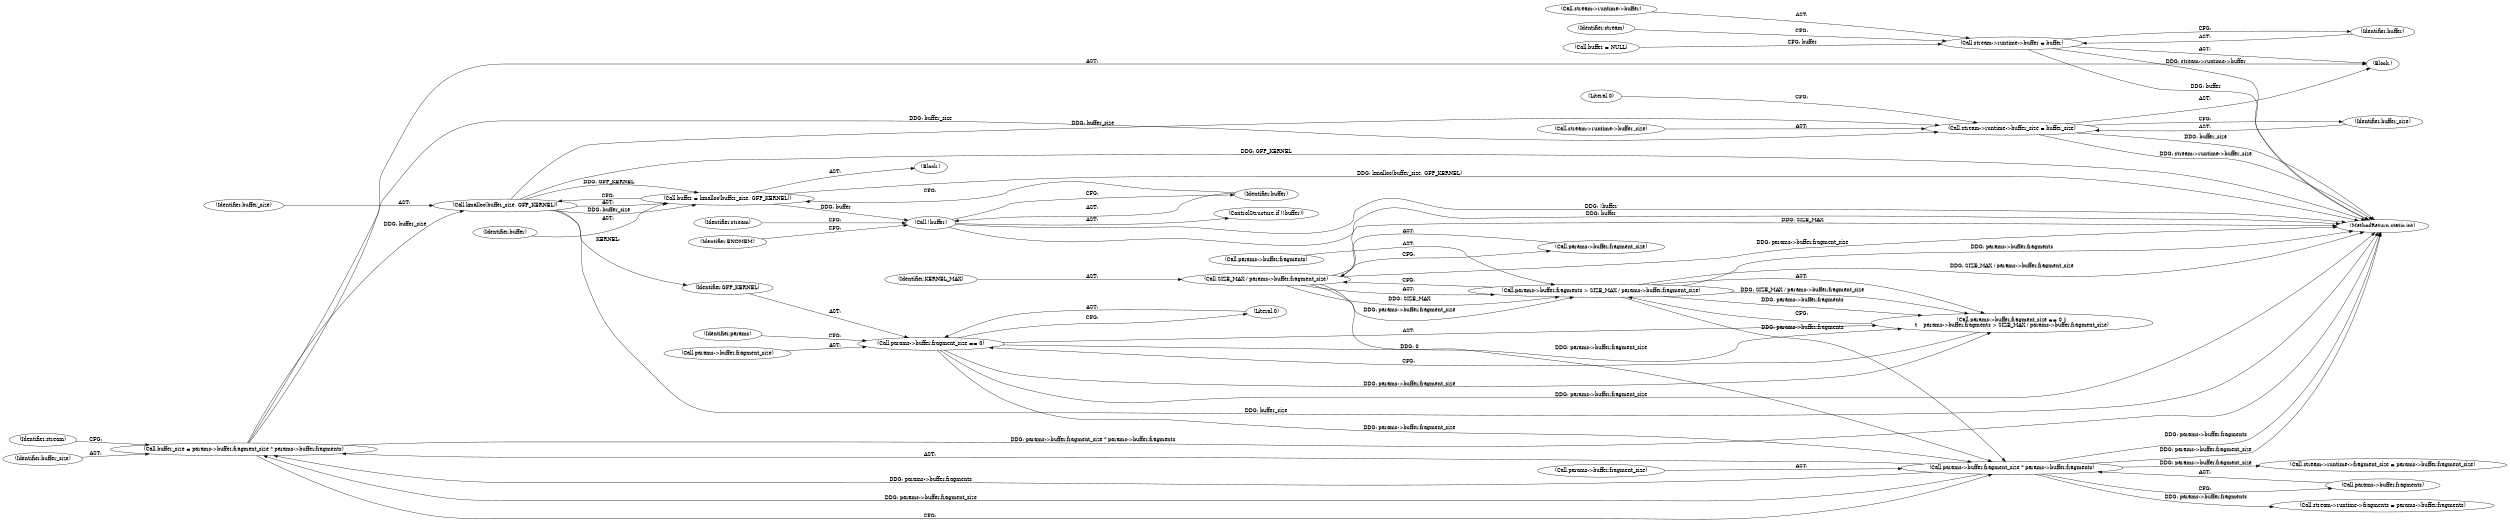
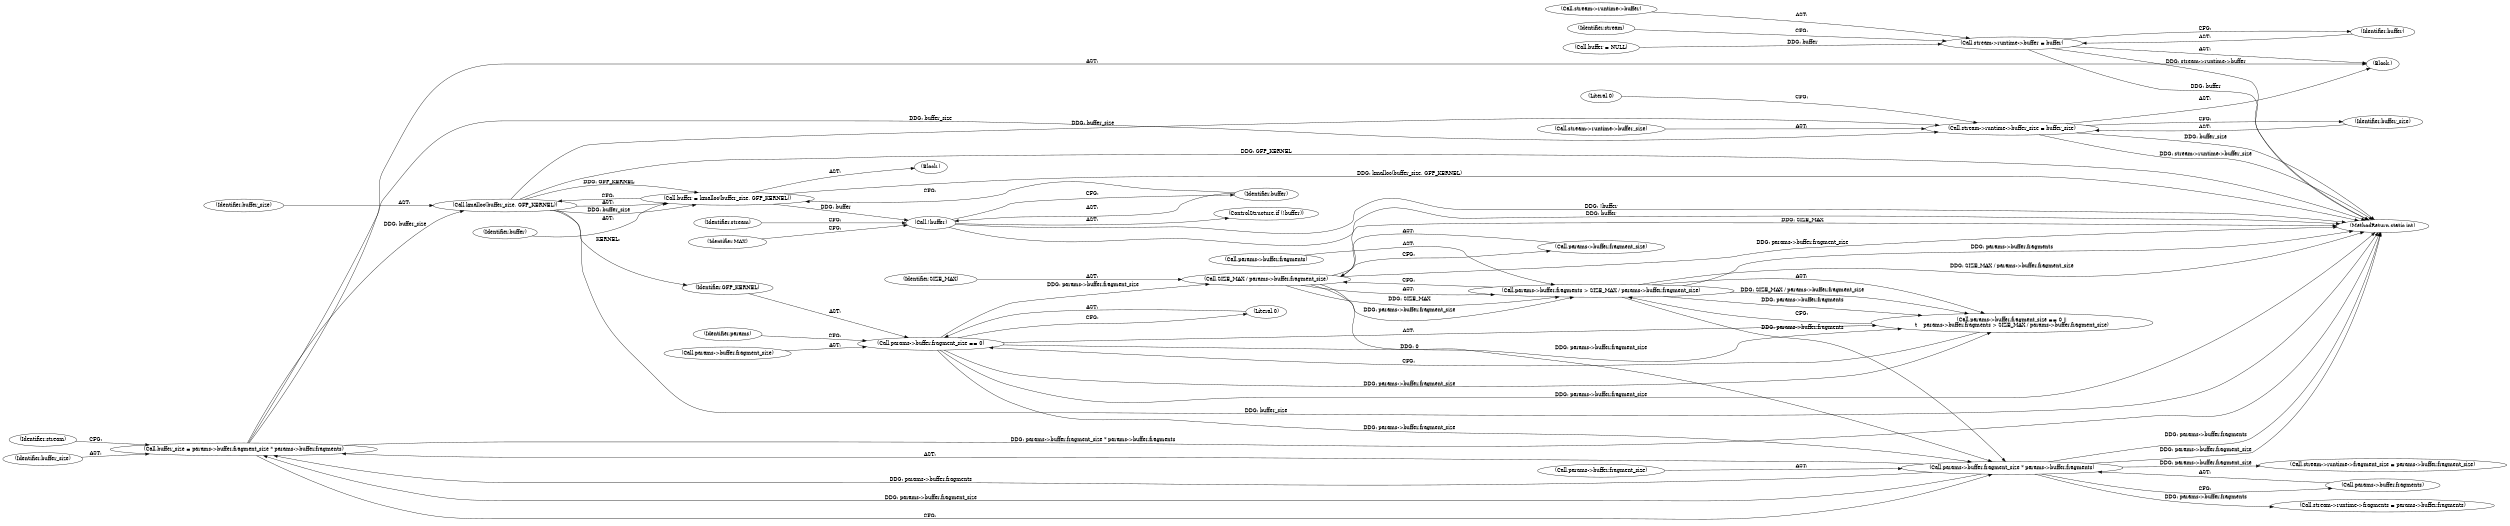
edge "(Call,buffer = NULL)" -> "(Call,stream->runtime->buffer = buffer)": label "CFG: buffer" -> "DDG: buffer"
node "(Identifier,ENOMEM)": label "(Identifier,ENOMEM)" -> "(Identifier,MAX)"
node "(Identifier,KERNEL_MAX)": label "(Identifier,KERNEL_MAX)" -> "(Identifier,SIZE_MAX)"
edge "(Call,params->buffer.fragment_size == 0)" -> "(Call,SIZE_MAX / params->buffer.fragment_size)": added, label "DDG: params->buffer.fragment_size"
